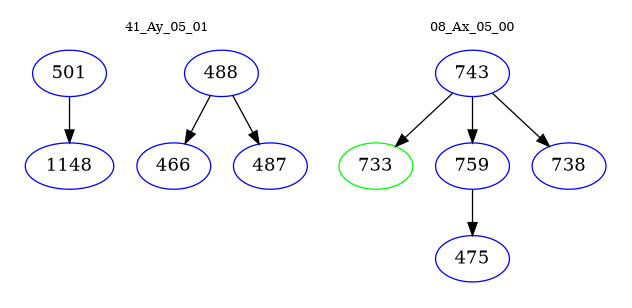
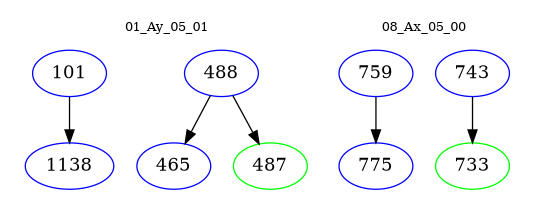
cluster "41_Ay_05_01": label "41_Ay_05_01" -> "01_Ay_05_01"
node "501": label "501" -> "101"
edge "743" -> "759": removed
node "1148": label "1148" -> "1138"
node "466": label "466" -> "465"
node "487": color blue -> green
node "738": removed
node "475": label "475" -> "775"
